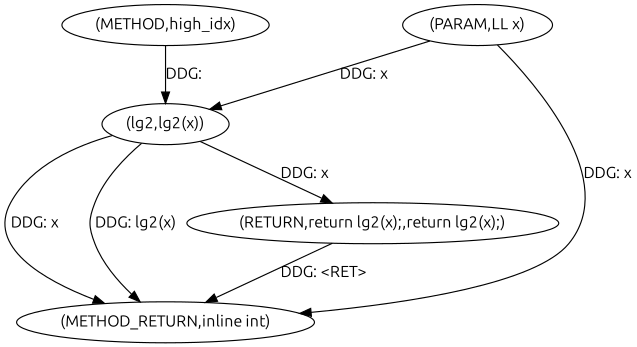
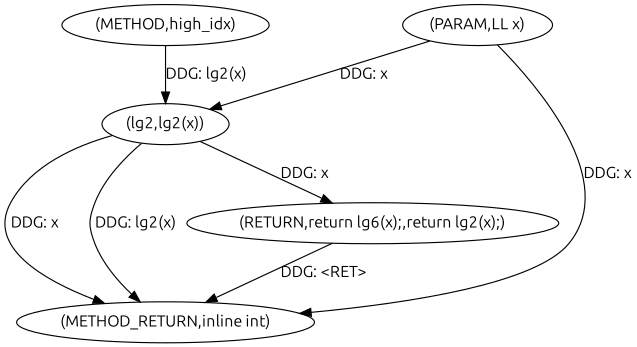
edge "(METHOD,high_idx)" -> "(lg2,lg2(x))": label "DDG: " -> "DDG: lg2(x)"
node "(RETURN,return lg2(x);,return lg2(x);)": label "(RETURN,return lg2(x);,return lg2(x);)" -> "(RETURN,return lg6(x);,return lg2(x);)"
